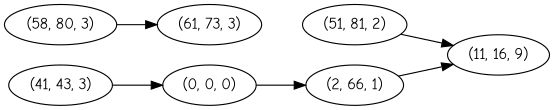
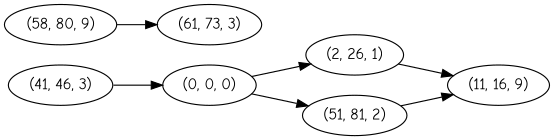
node "(58, 80, 3)": label "(58, 80, 3)" -> "(58, 80, 9)"
node "(41, 43, 3)": label "(41, 43, 3)" -> "(41, 46, 3)"
node "(2, 66, 1)": label "(2, 66, 1)" -> "(2, 26, 1)"
edge "(0, 0, 0)" -> "(51, 81, 2)": added
